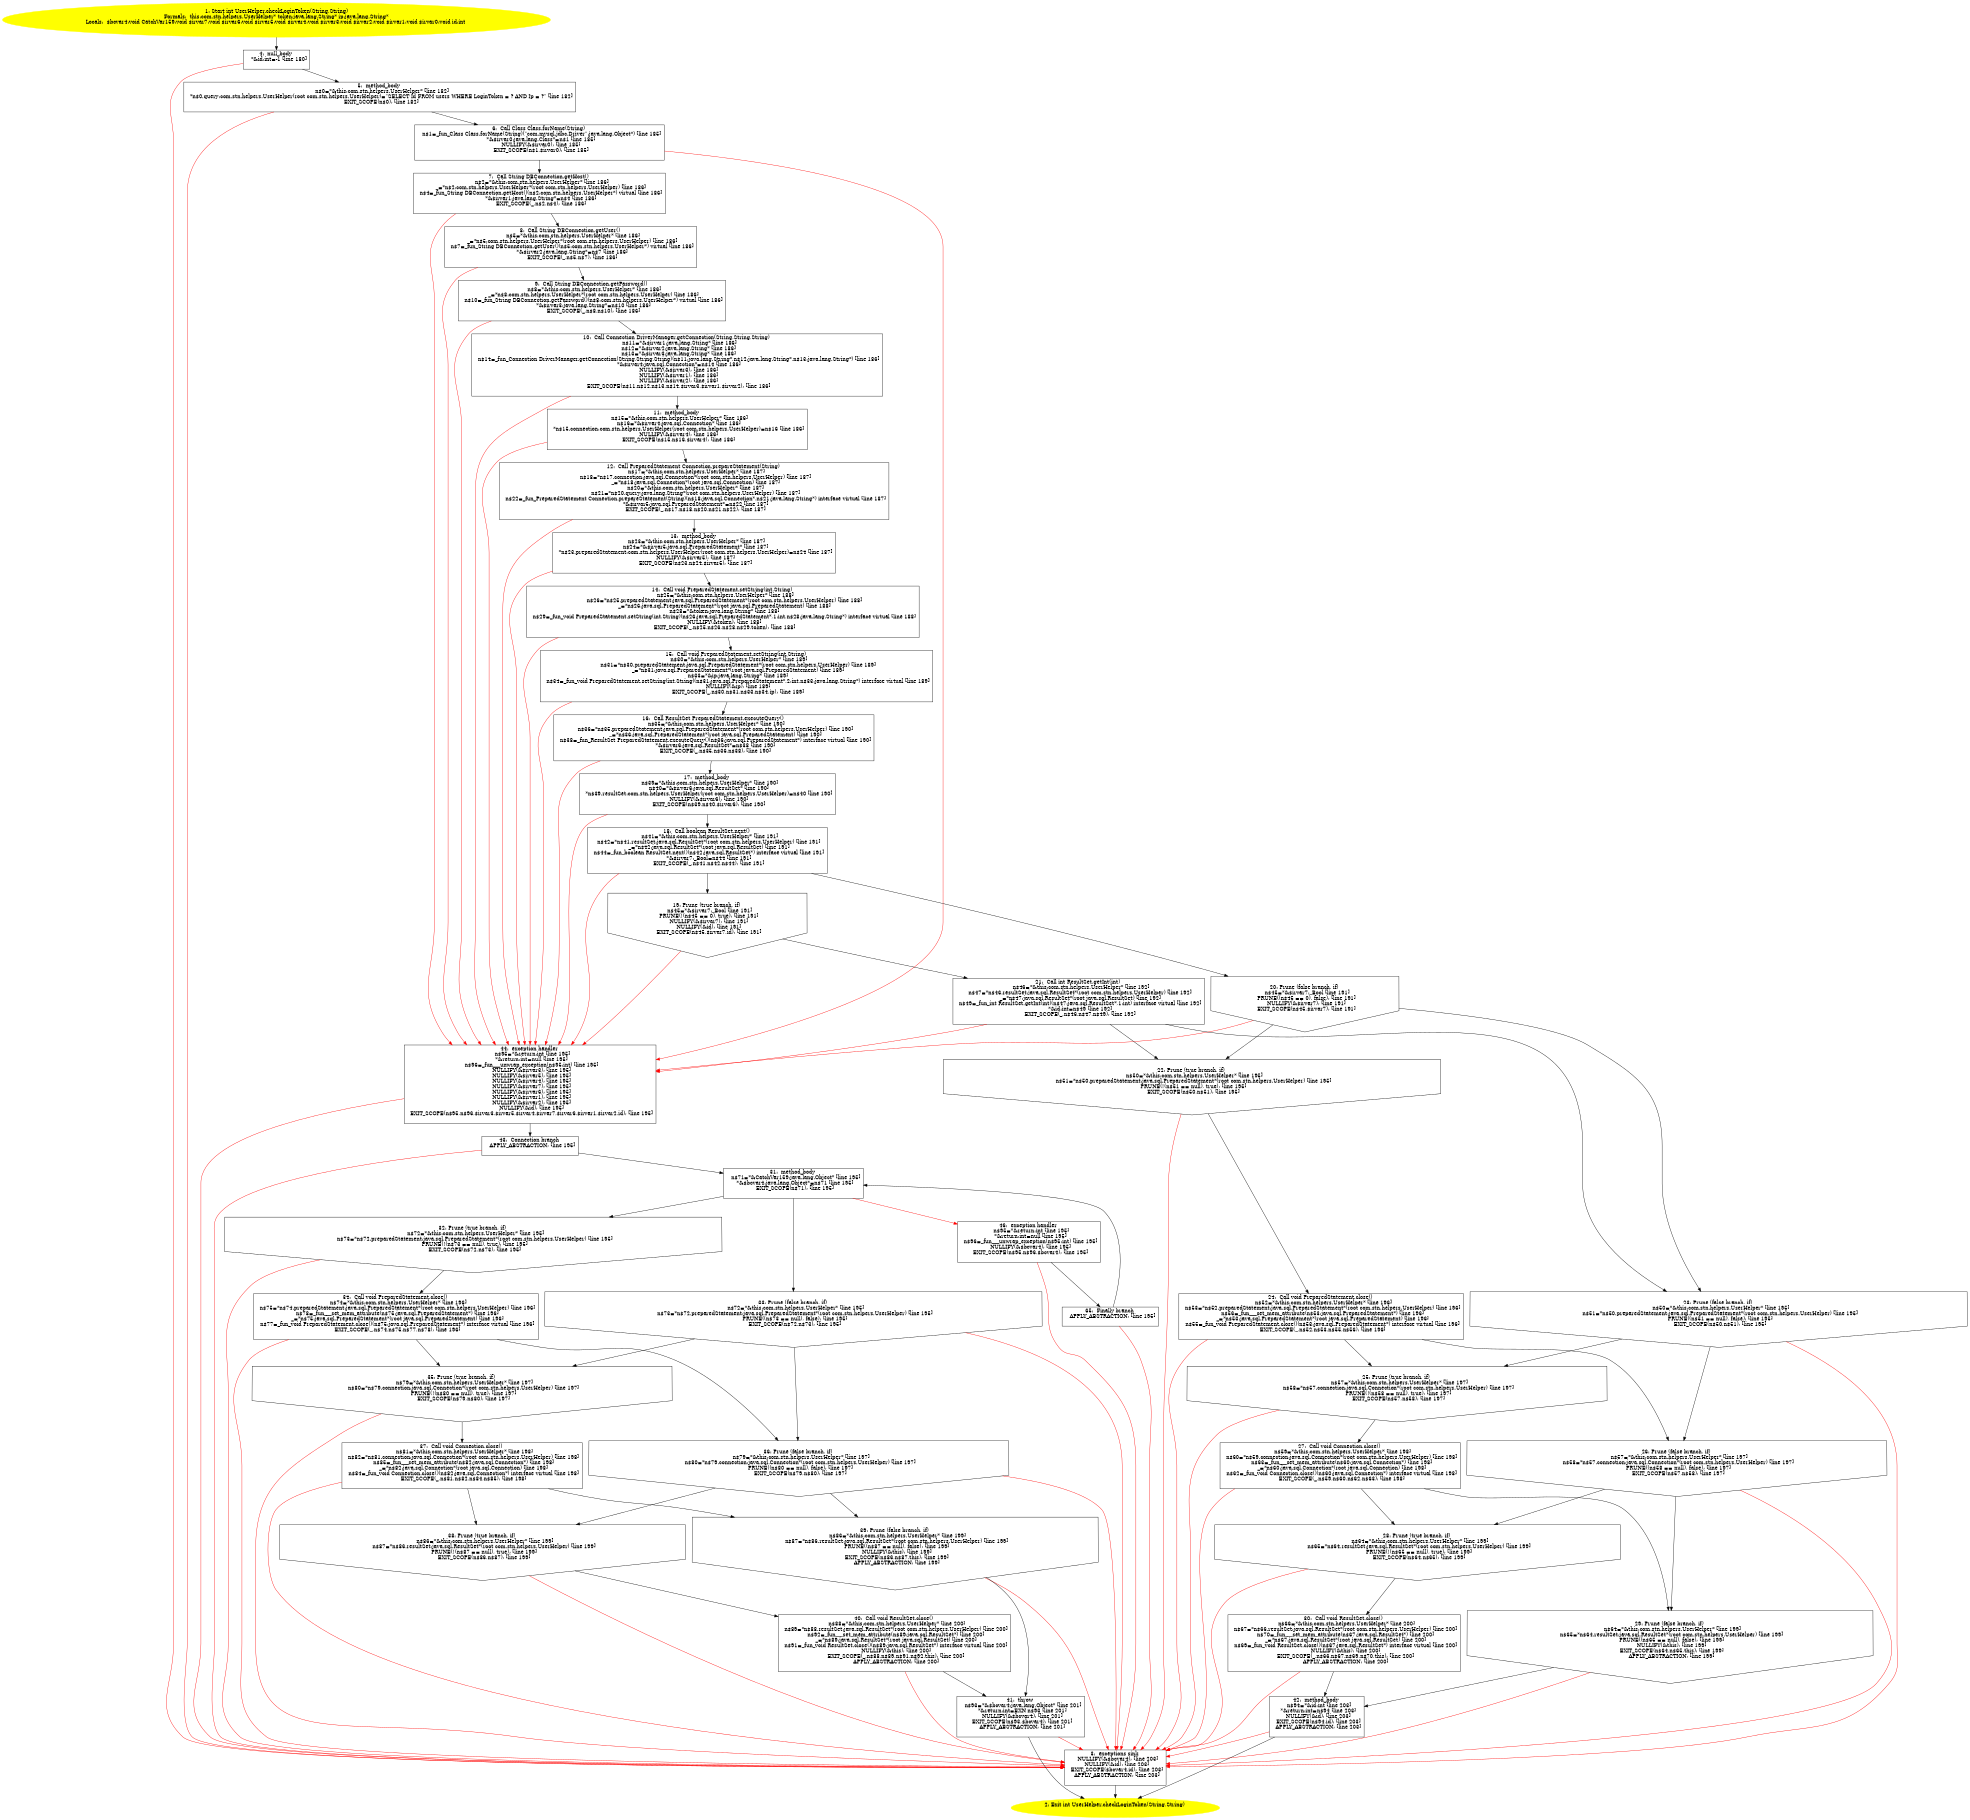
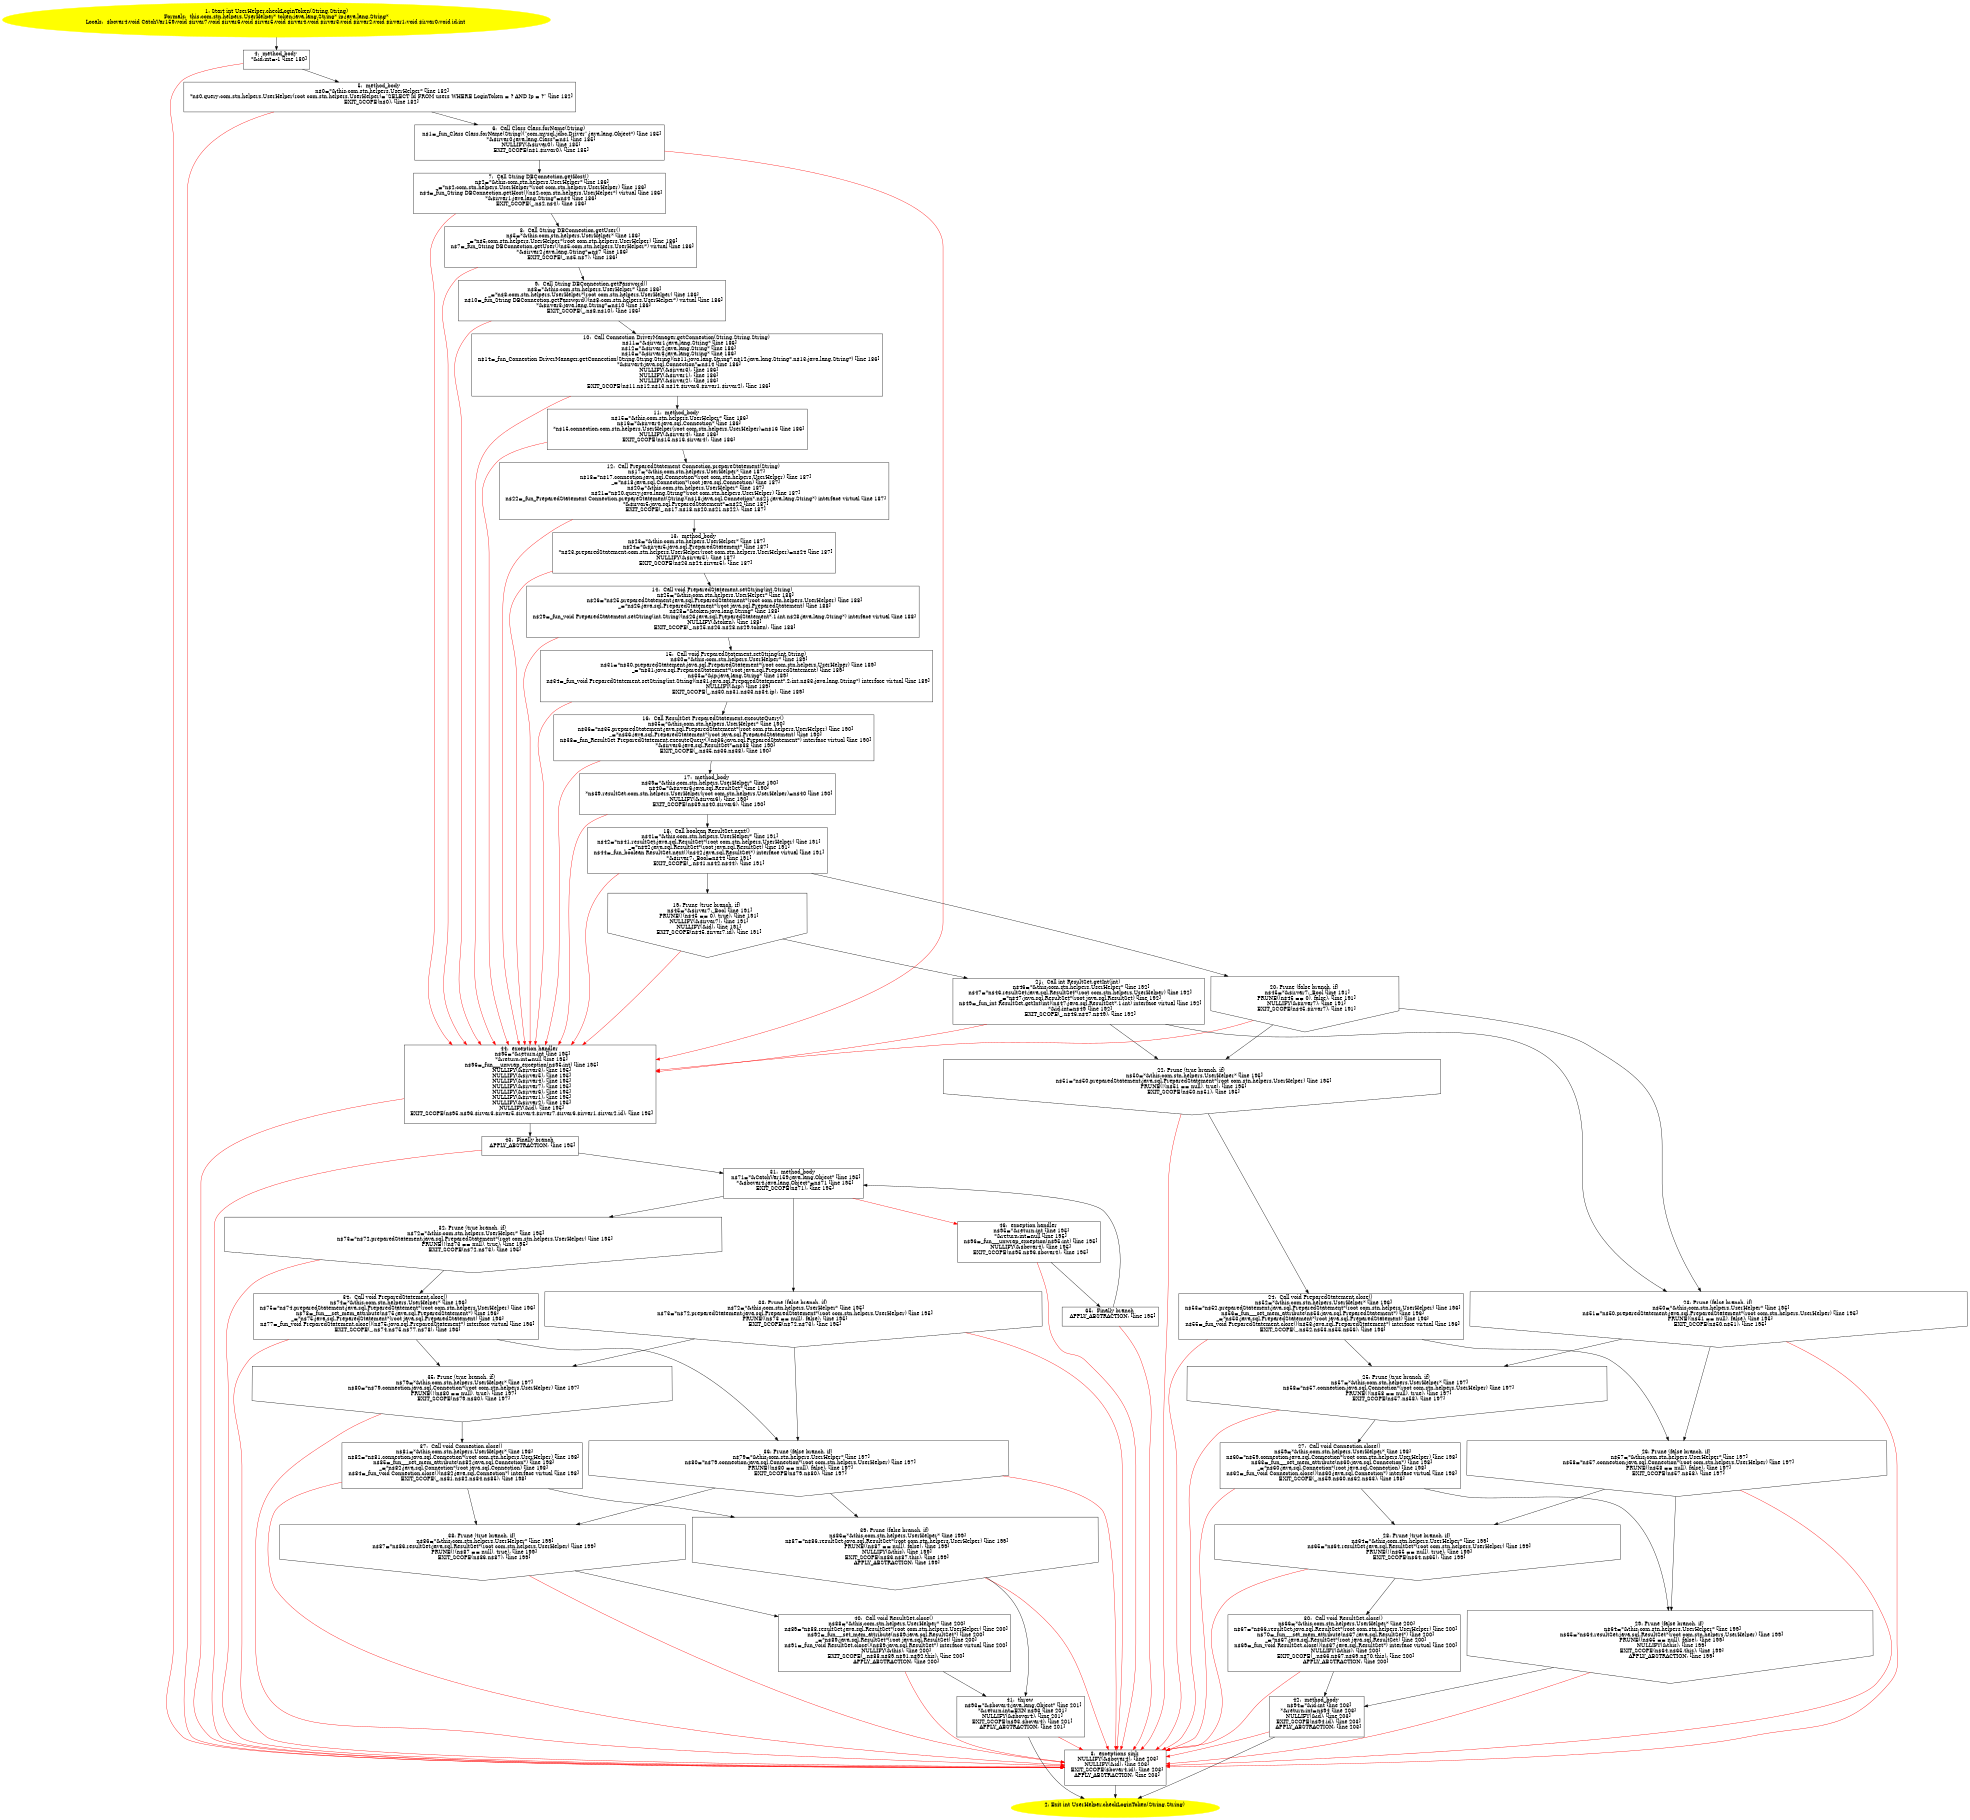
node "4:  null_body *&id:int=-1 [line 180]": label "4:  null_body *&id:int=-1 [line 180]" -> "4:  method_body *&id:int=-1 [line 180]"
node "43:  Connection branch APPLY_ABSTRACTION; [line 195]": label "43:  Connection branch APPLY_ABSTRACTION; [line 195]" -> "43:  Finally branch APPLY_ABSTRACTION; [line 195]"
